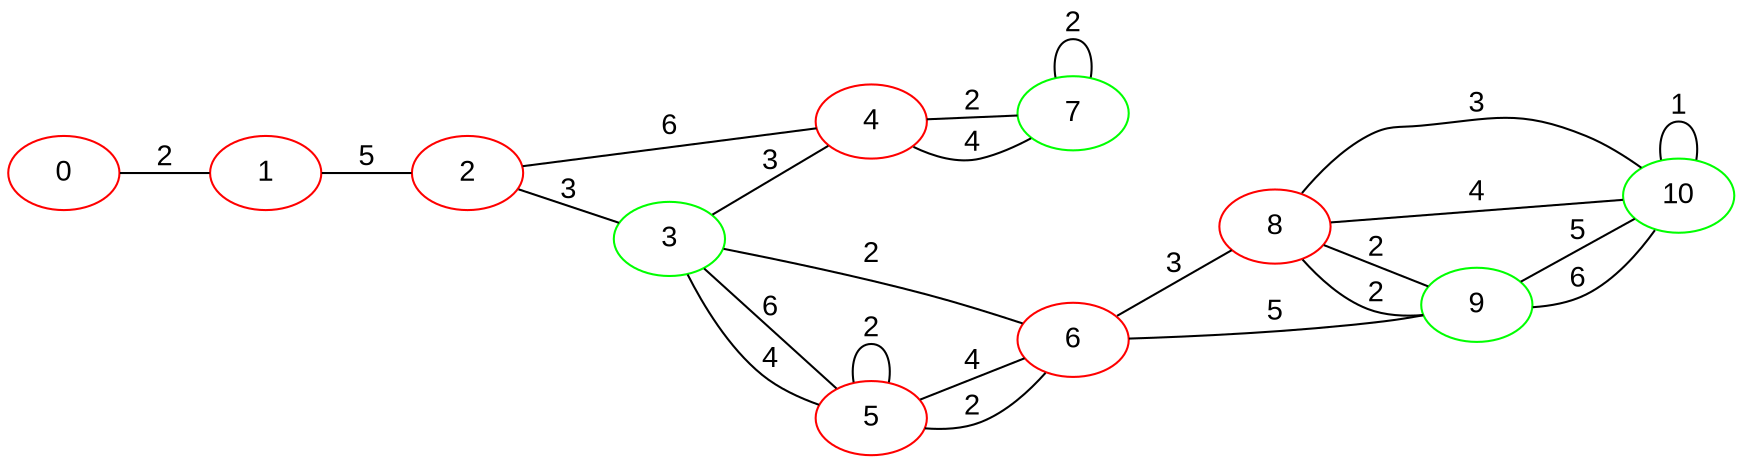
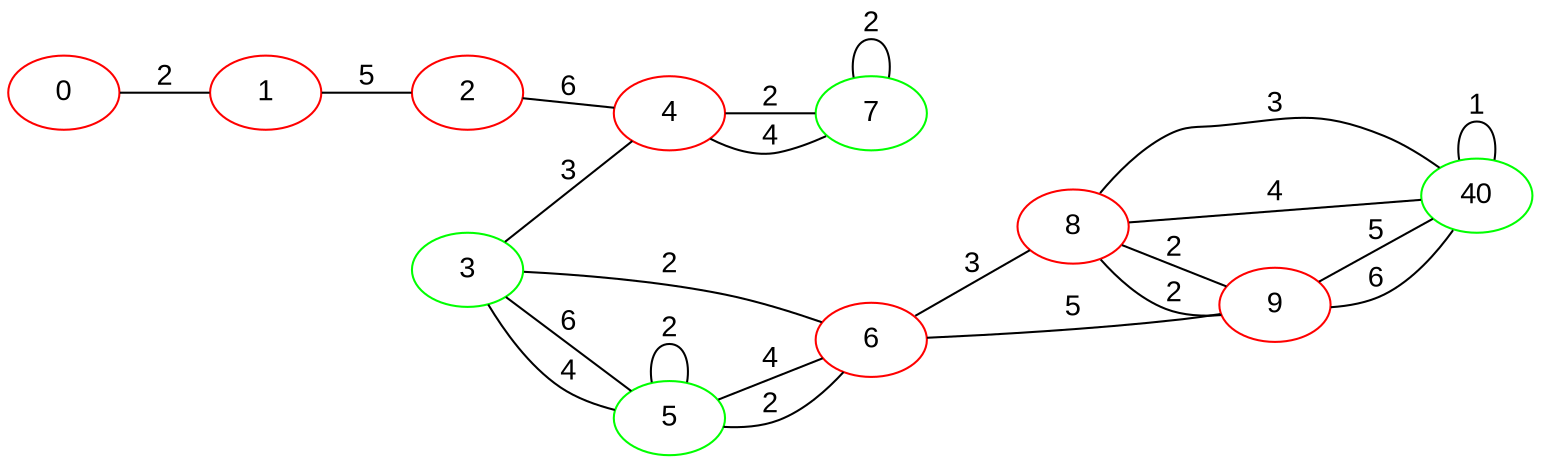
node "10": label "10" -> "40"
edge "2" -- "3": removed, label "3"
node "9": color green -> red
node "5": color red -> green
